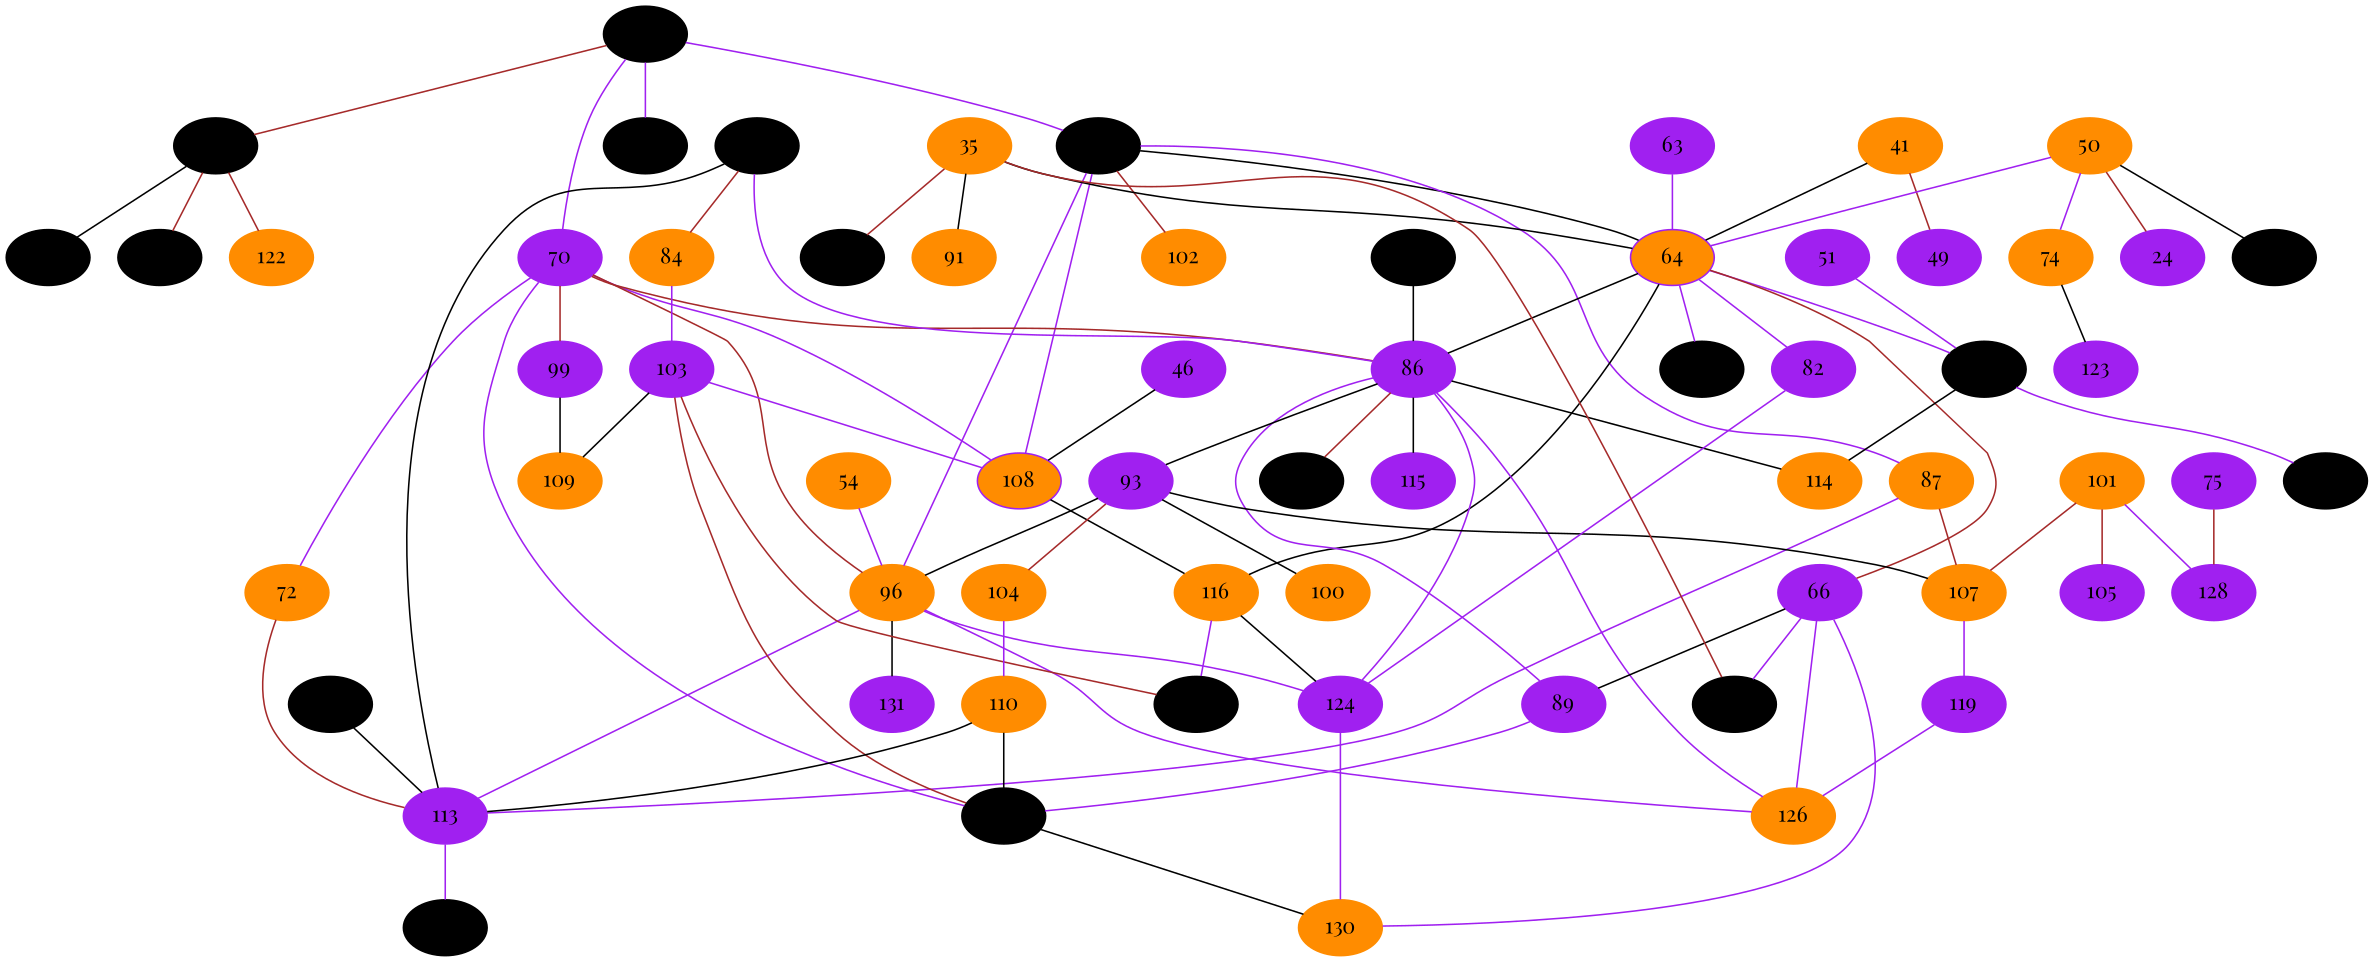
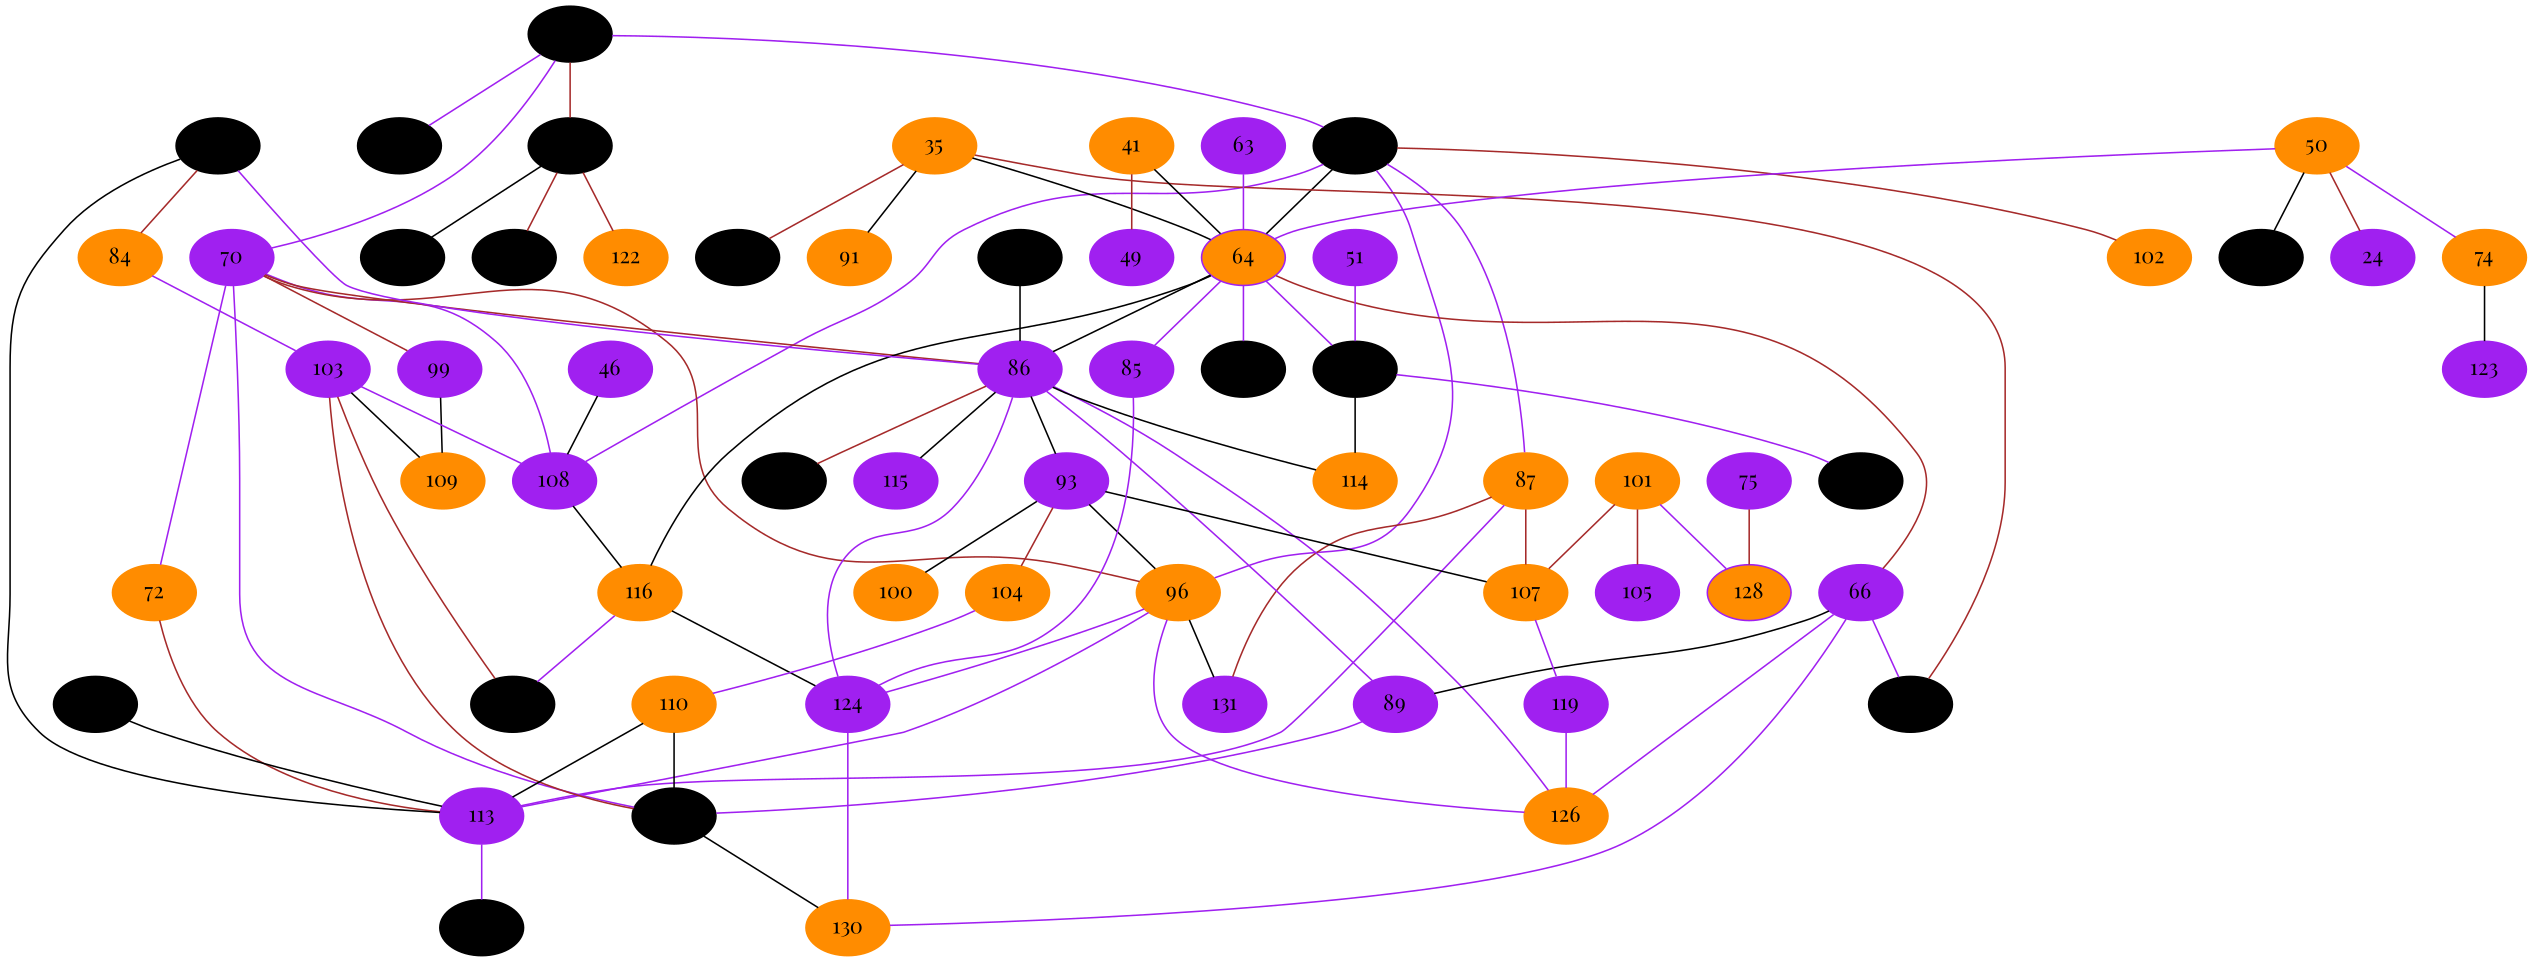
node "82": label "82" -> "85"
node "54": removed
node "108": fillcolor darkorange -> purple
edge "87" -- "131": added
node "128": fillcolor purple -> darkorange
